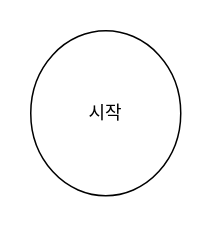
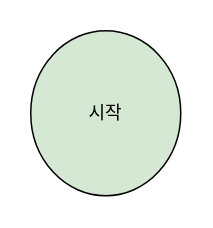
node "시작": fillcolor #ffffff -> #d5e8d4
